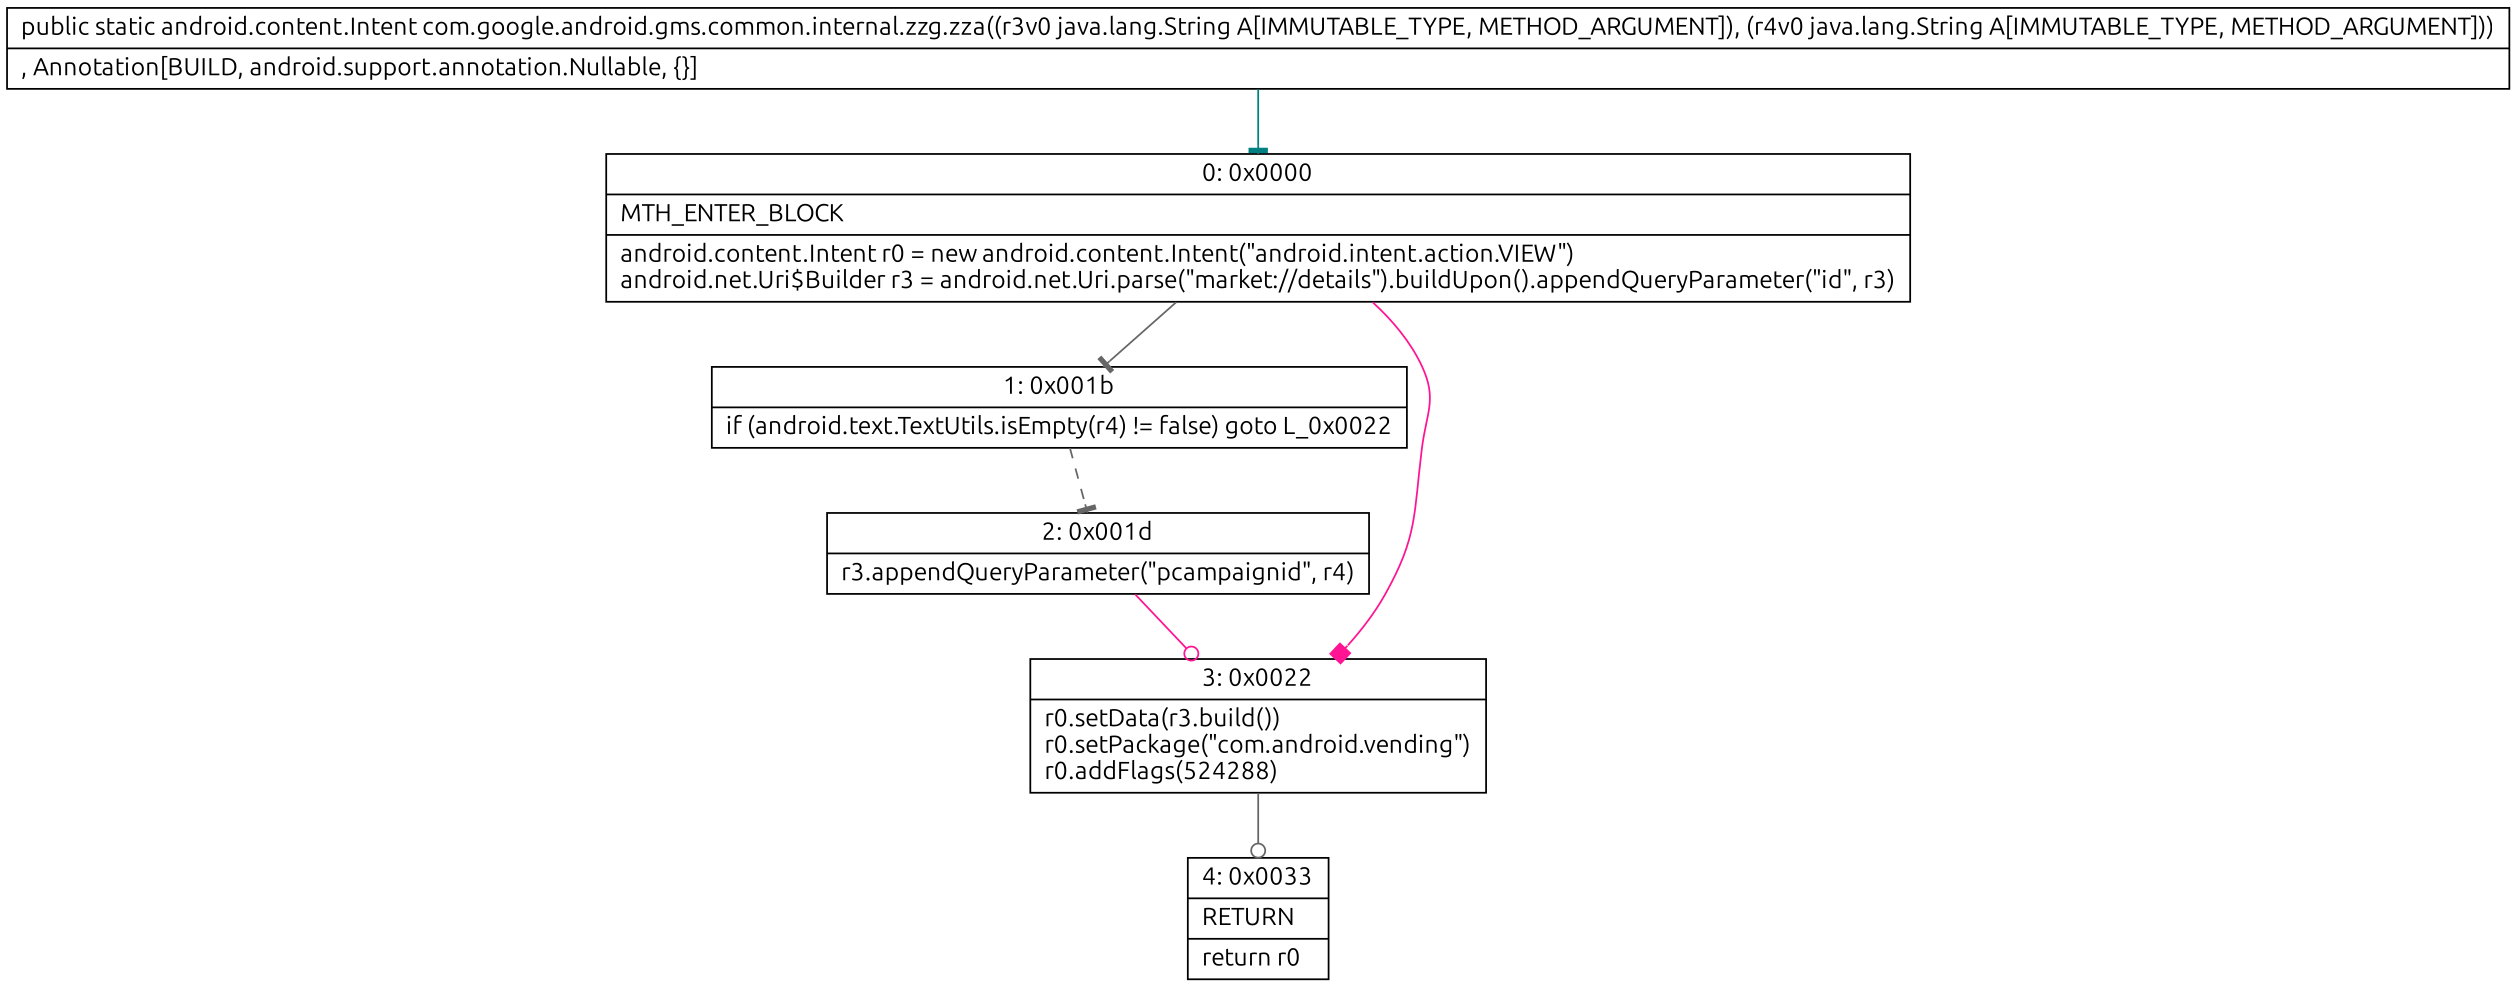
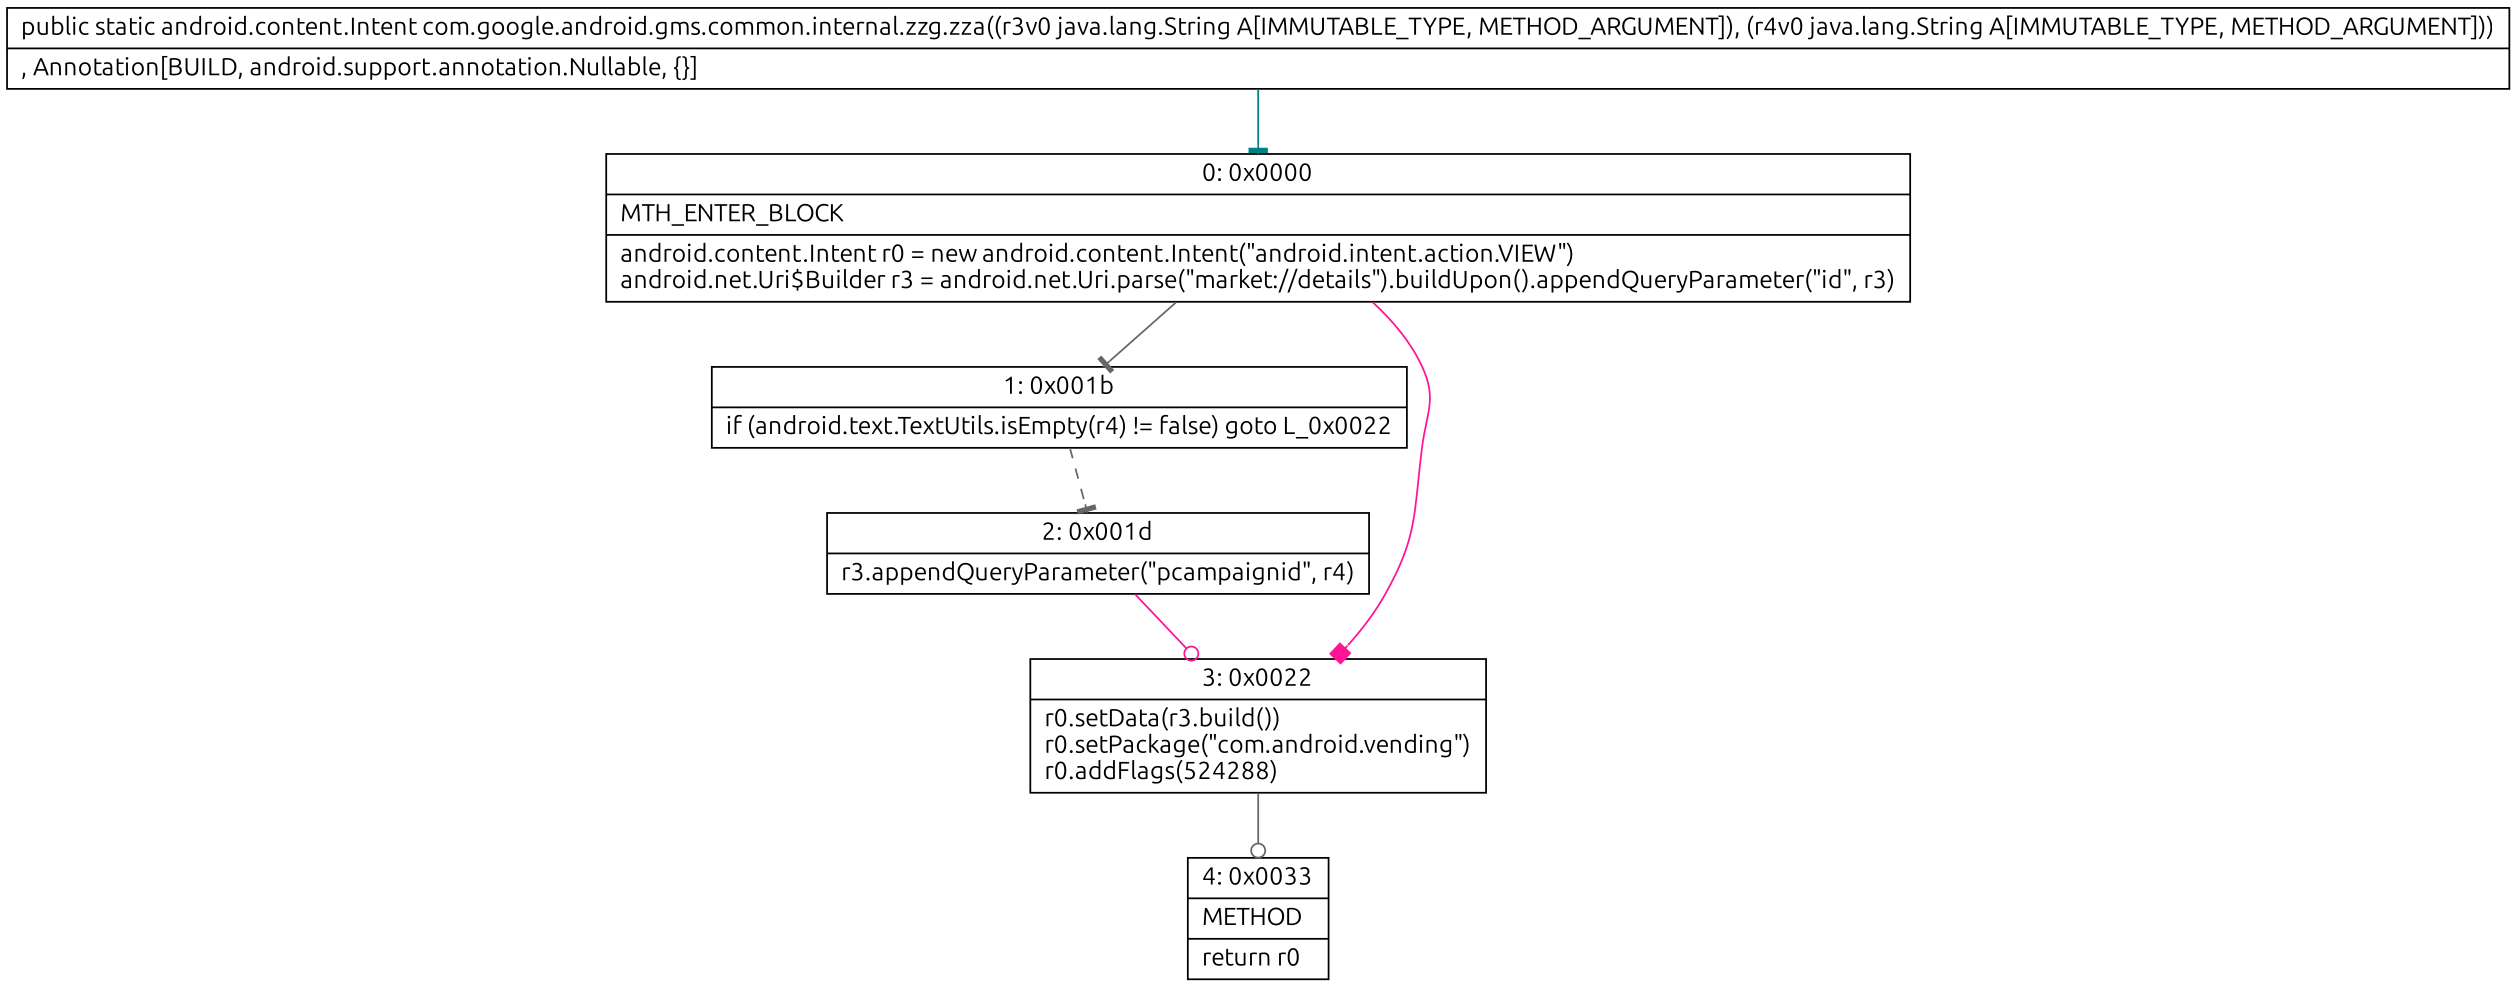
node "4: 0x0033": text "RETURN" -> "METHOD"
